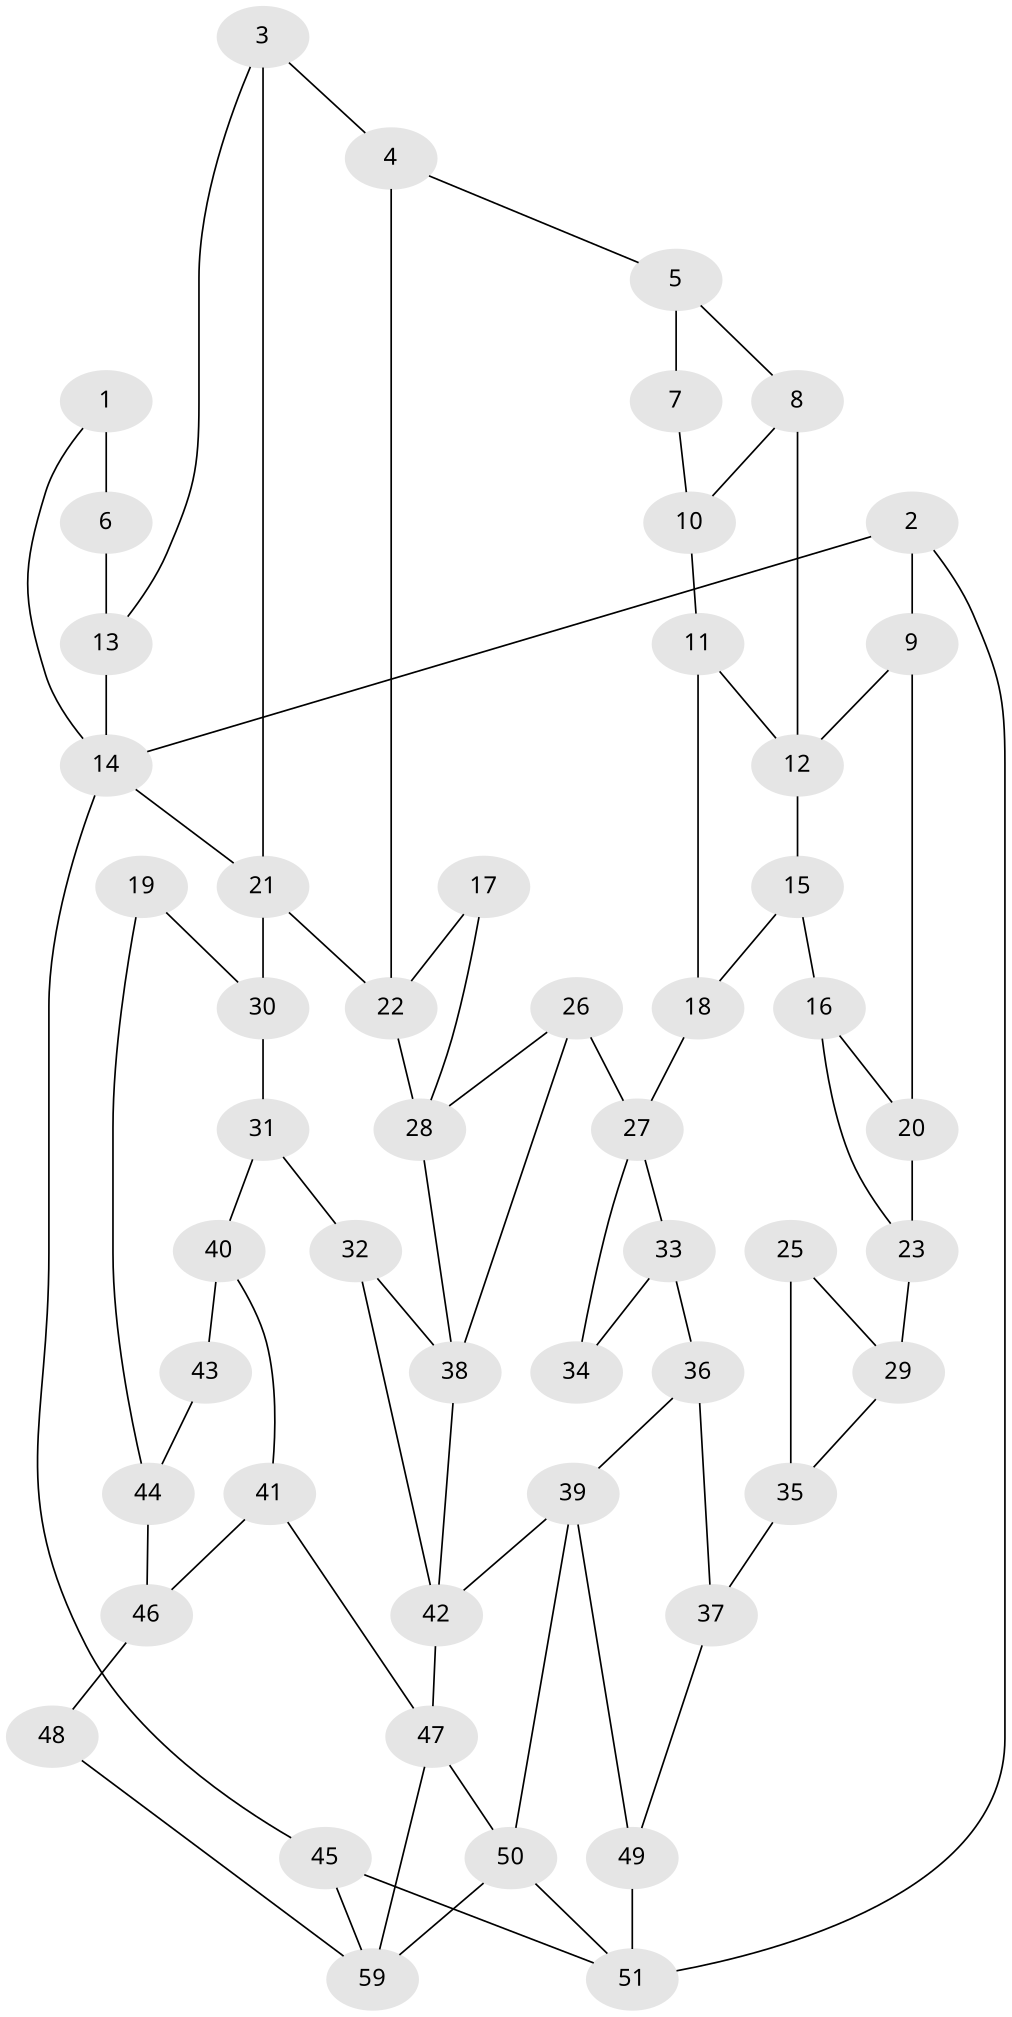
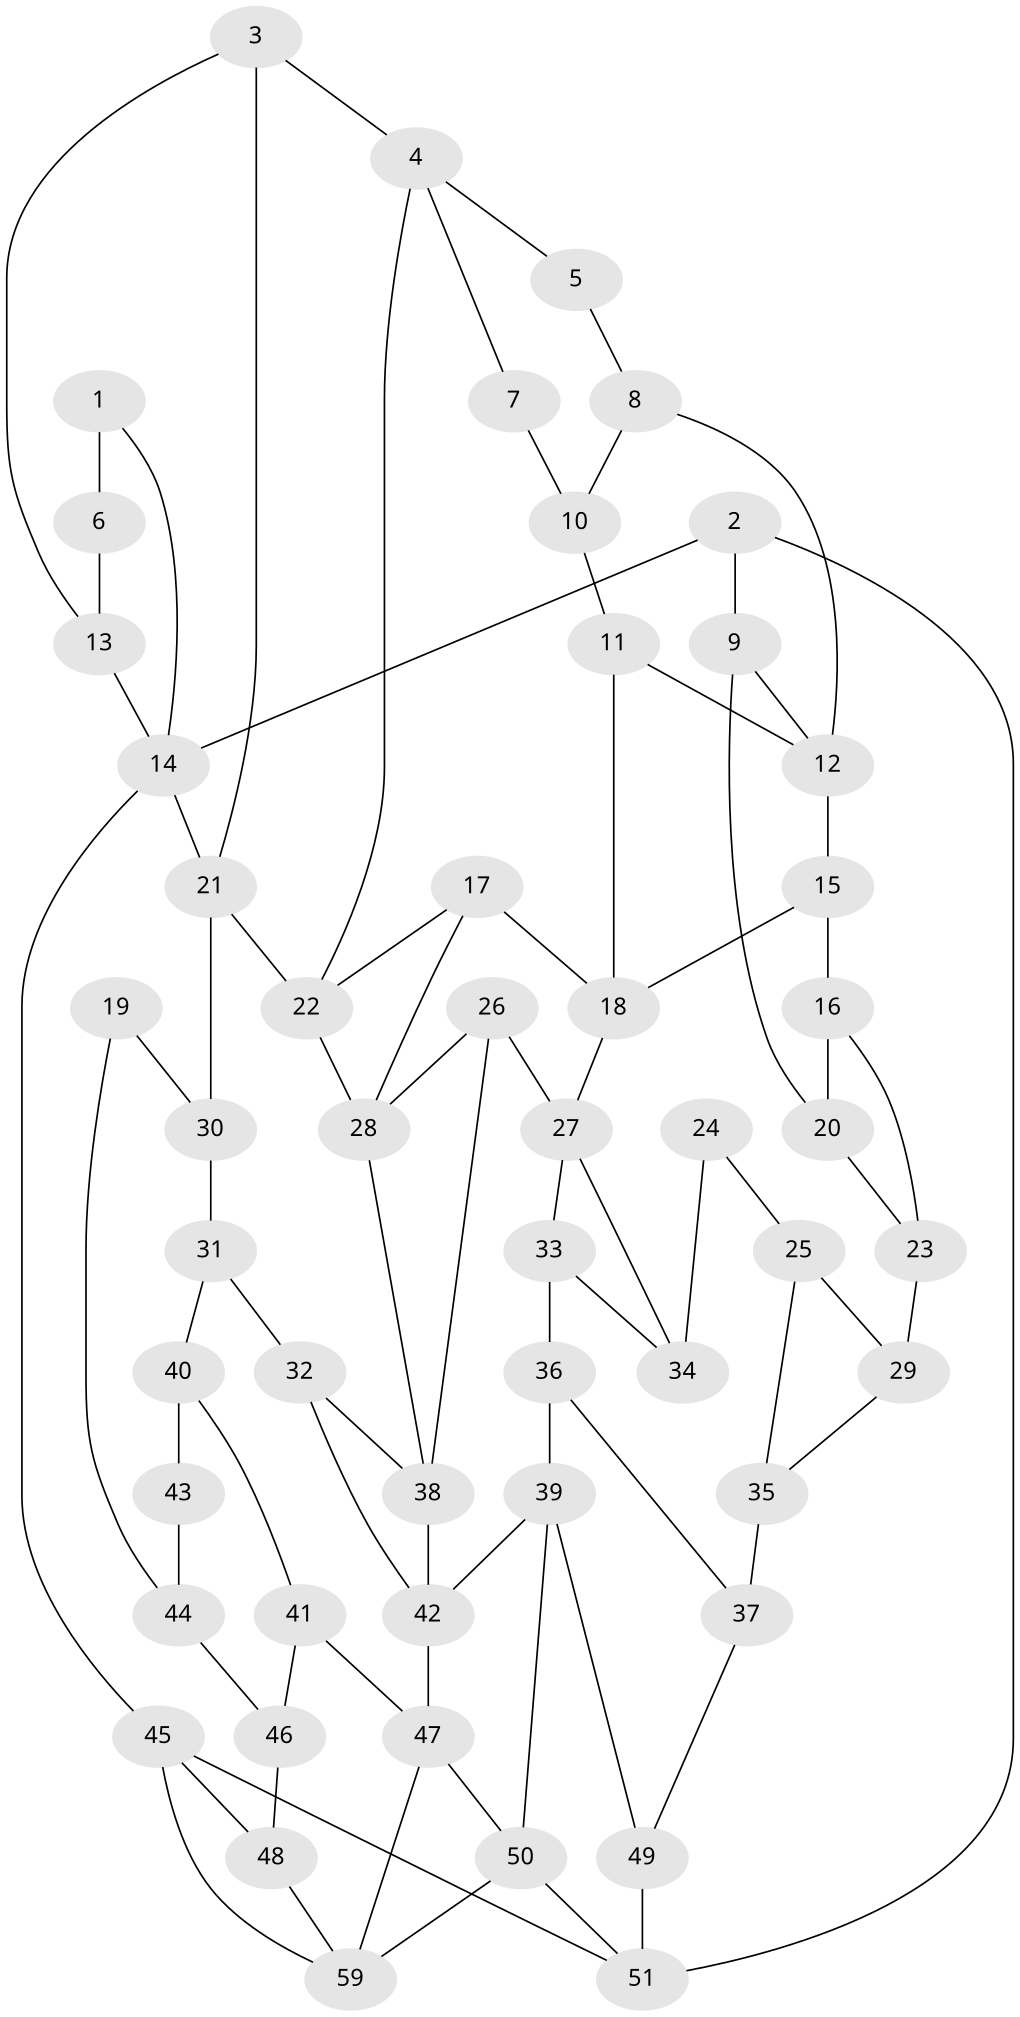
edge "5" -- "7": now "4" -- "7"
edge "17" -- "18": added
node "24": added
edge "45" -- "48": added
